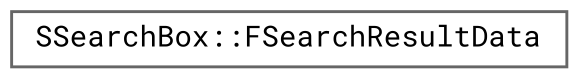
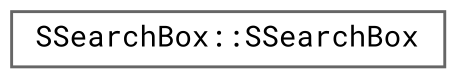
node "SSearchBox::FSearchResultData": label "SSearchBox::FSearchResultData" -> "SSearchBox::SSearchBox"
